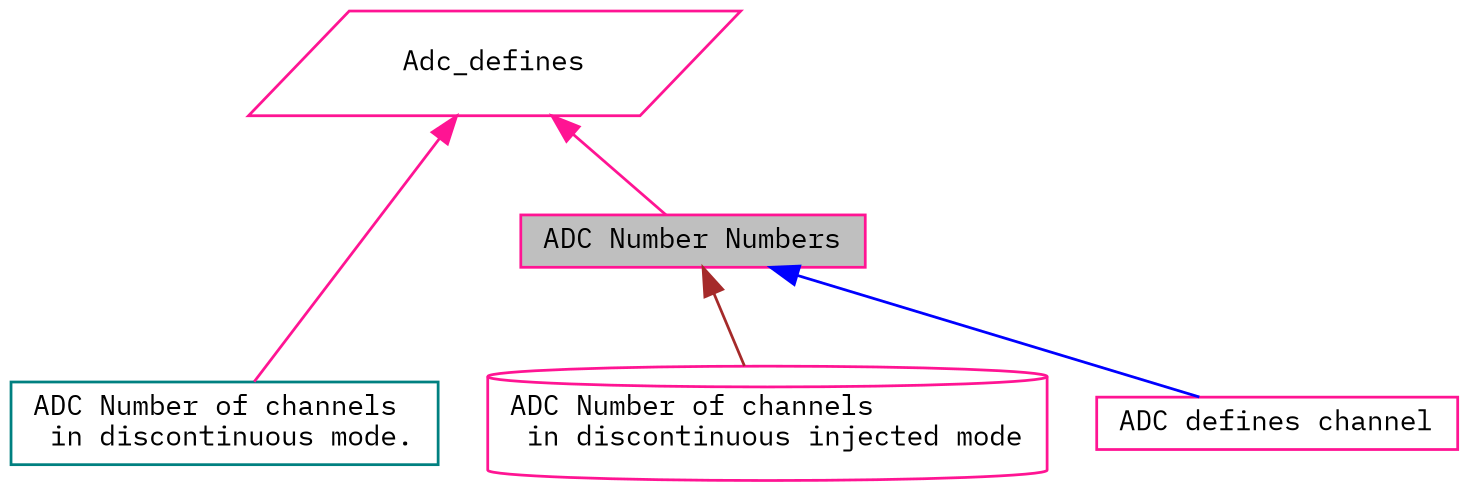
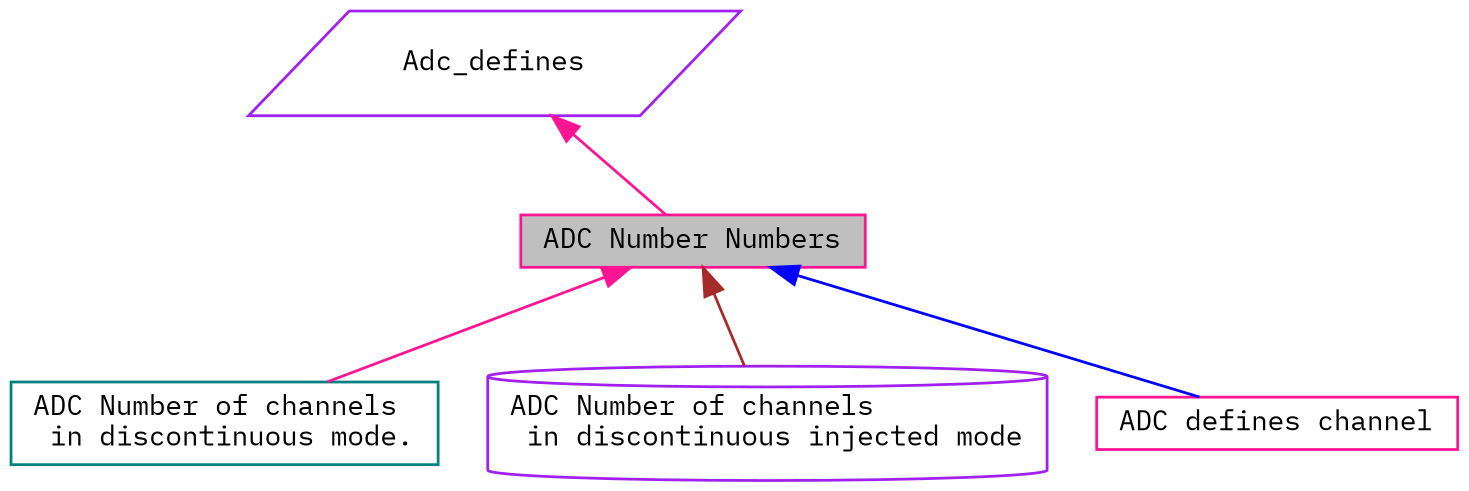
node "Adc_defines": color deeppink -> purple
edge "ADC Number of channels in discontinuous mode." -> "Adc_defines": now "ADC Number of channels in discontinuous mode." -> "ADC Number Numbers"
node "ADC Number of channels in discontinuous injected mode": color deeppink -> purple
